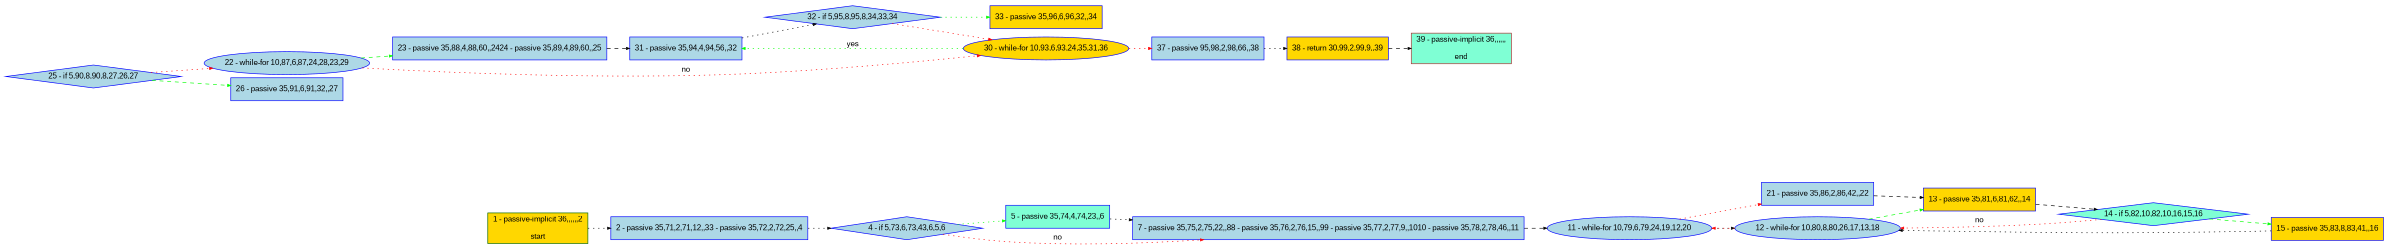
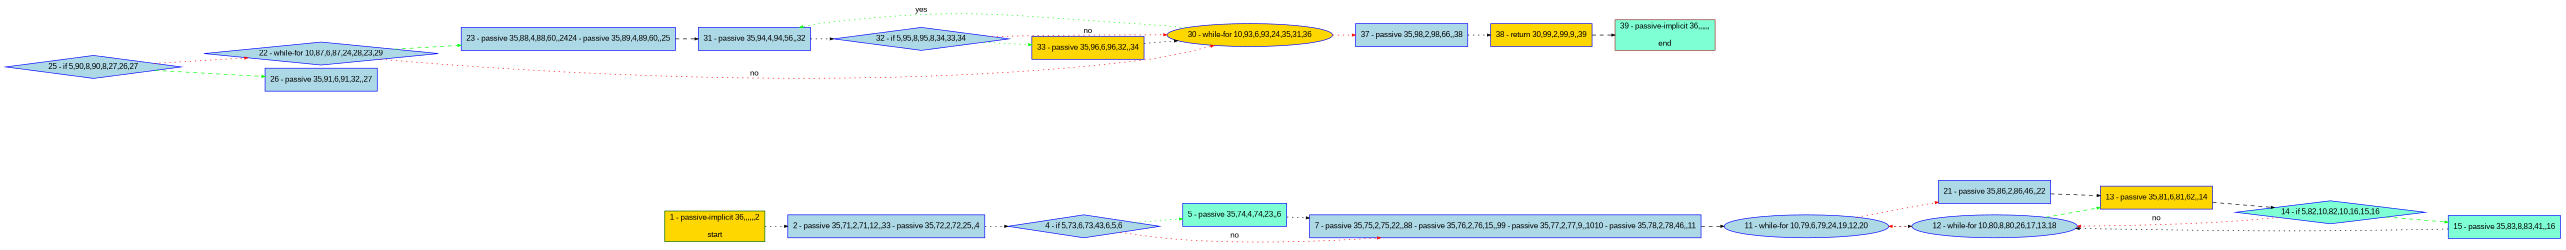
edge "33 - passive 35,96,6,96,32,,34" -> "30 - while-for 10,93,6,93,24,35,31,36": added
node "37 - passive 95,98,2,98,66,,38": label "37 - passive 95,98,2,98,66,,38" -> "37 - passive 35,98,2,98,66,,38"
node "22 - while-for 10,87,6,87,24,28,23,29": shape ellipse -> diamond
node "21 - passive 35,86,2,86,42,,22": label "21 - passive 35,86,2,86,42,,22" -> "21 - passive 35,86,2,86,46,,22"
node "15 - passive 35,83,8,83,41,,16": fillcolor gold -> aquamarine
